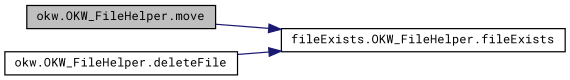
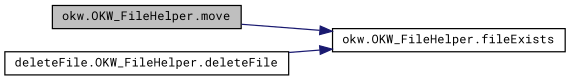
node "fileExists.OKW_FileHelper.fileExists": label "fileExists.OKW_FileHelper.fileExists" -> "okw.OKW_FileHelper.fileExists"
node "okw.OKW_FileHelper.deleteFile": label "okw.OKW_FileHelper.deleteFile" -> "deleteFile.OKW_FileHelper.deleteFile"
